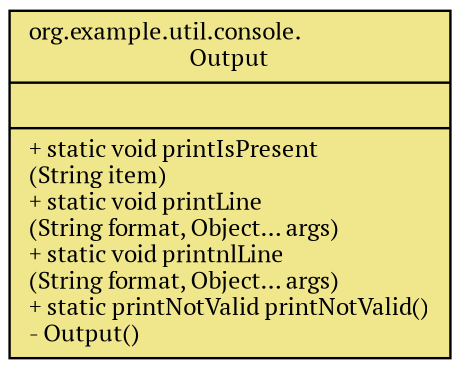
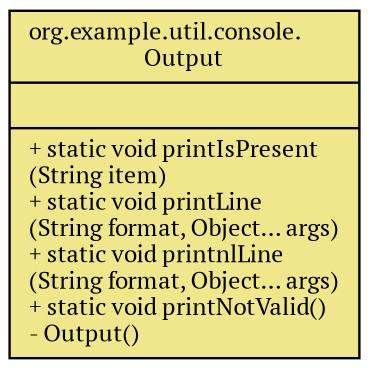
node "org.example.util.console.": text "+ static printNotValid printNotValid()" -> "+ static void printNotValid()"
